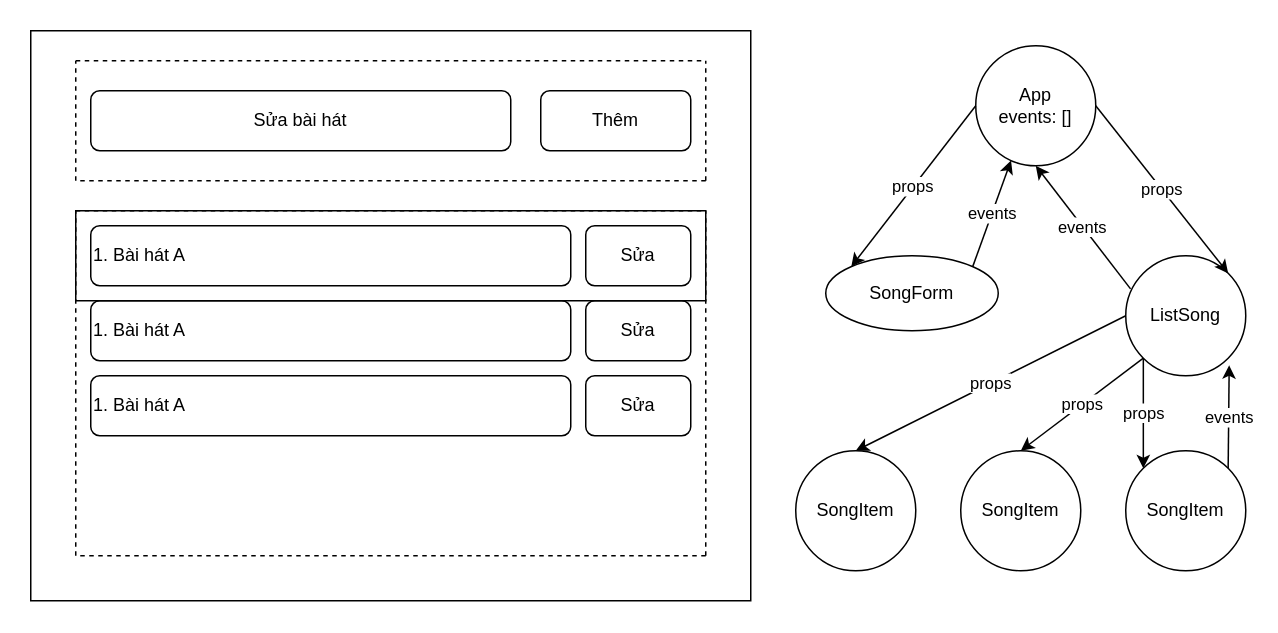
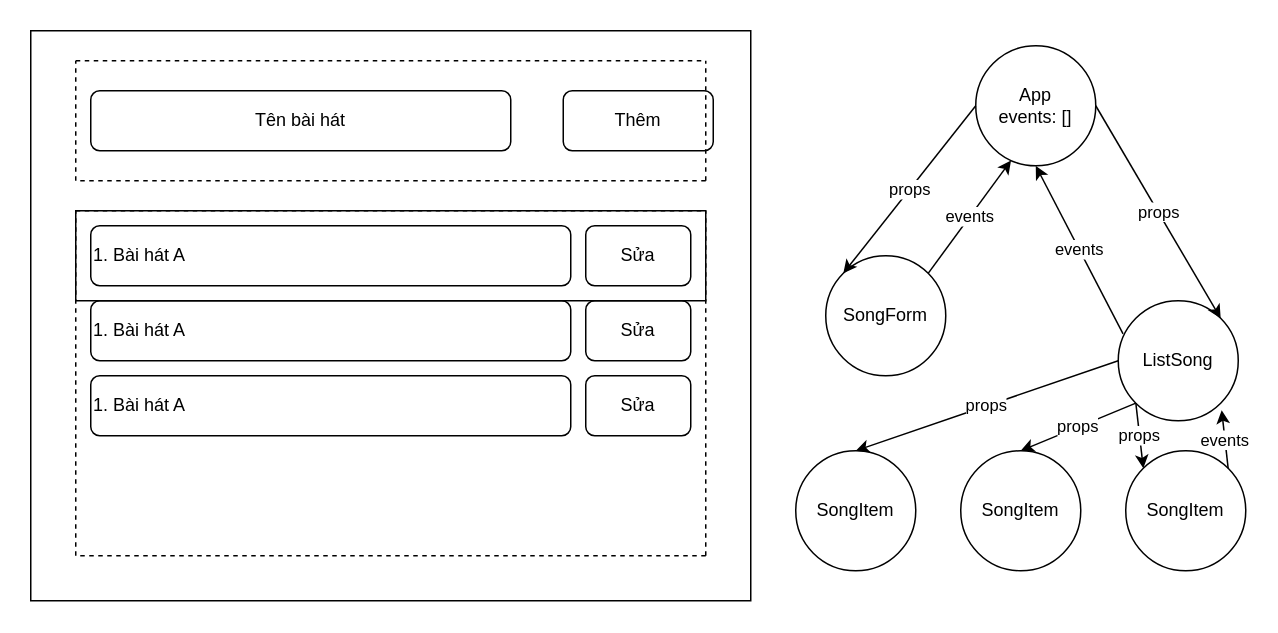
node "Sửa bài hát": label "Sửa bài hát" -> "Tên bài hát"
node "Thêm": moved (616, 121) -> (638, 121)
node "SongForm": size 173x75 -> 120x120
node "ListSong": moved (1186, 316) -> (1178, 361)
